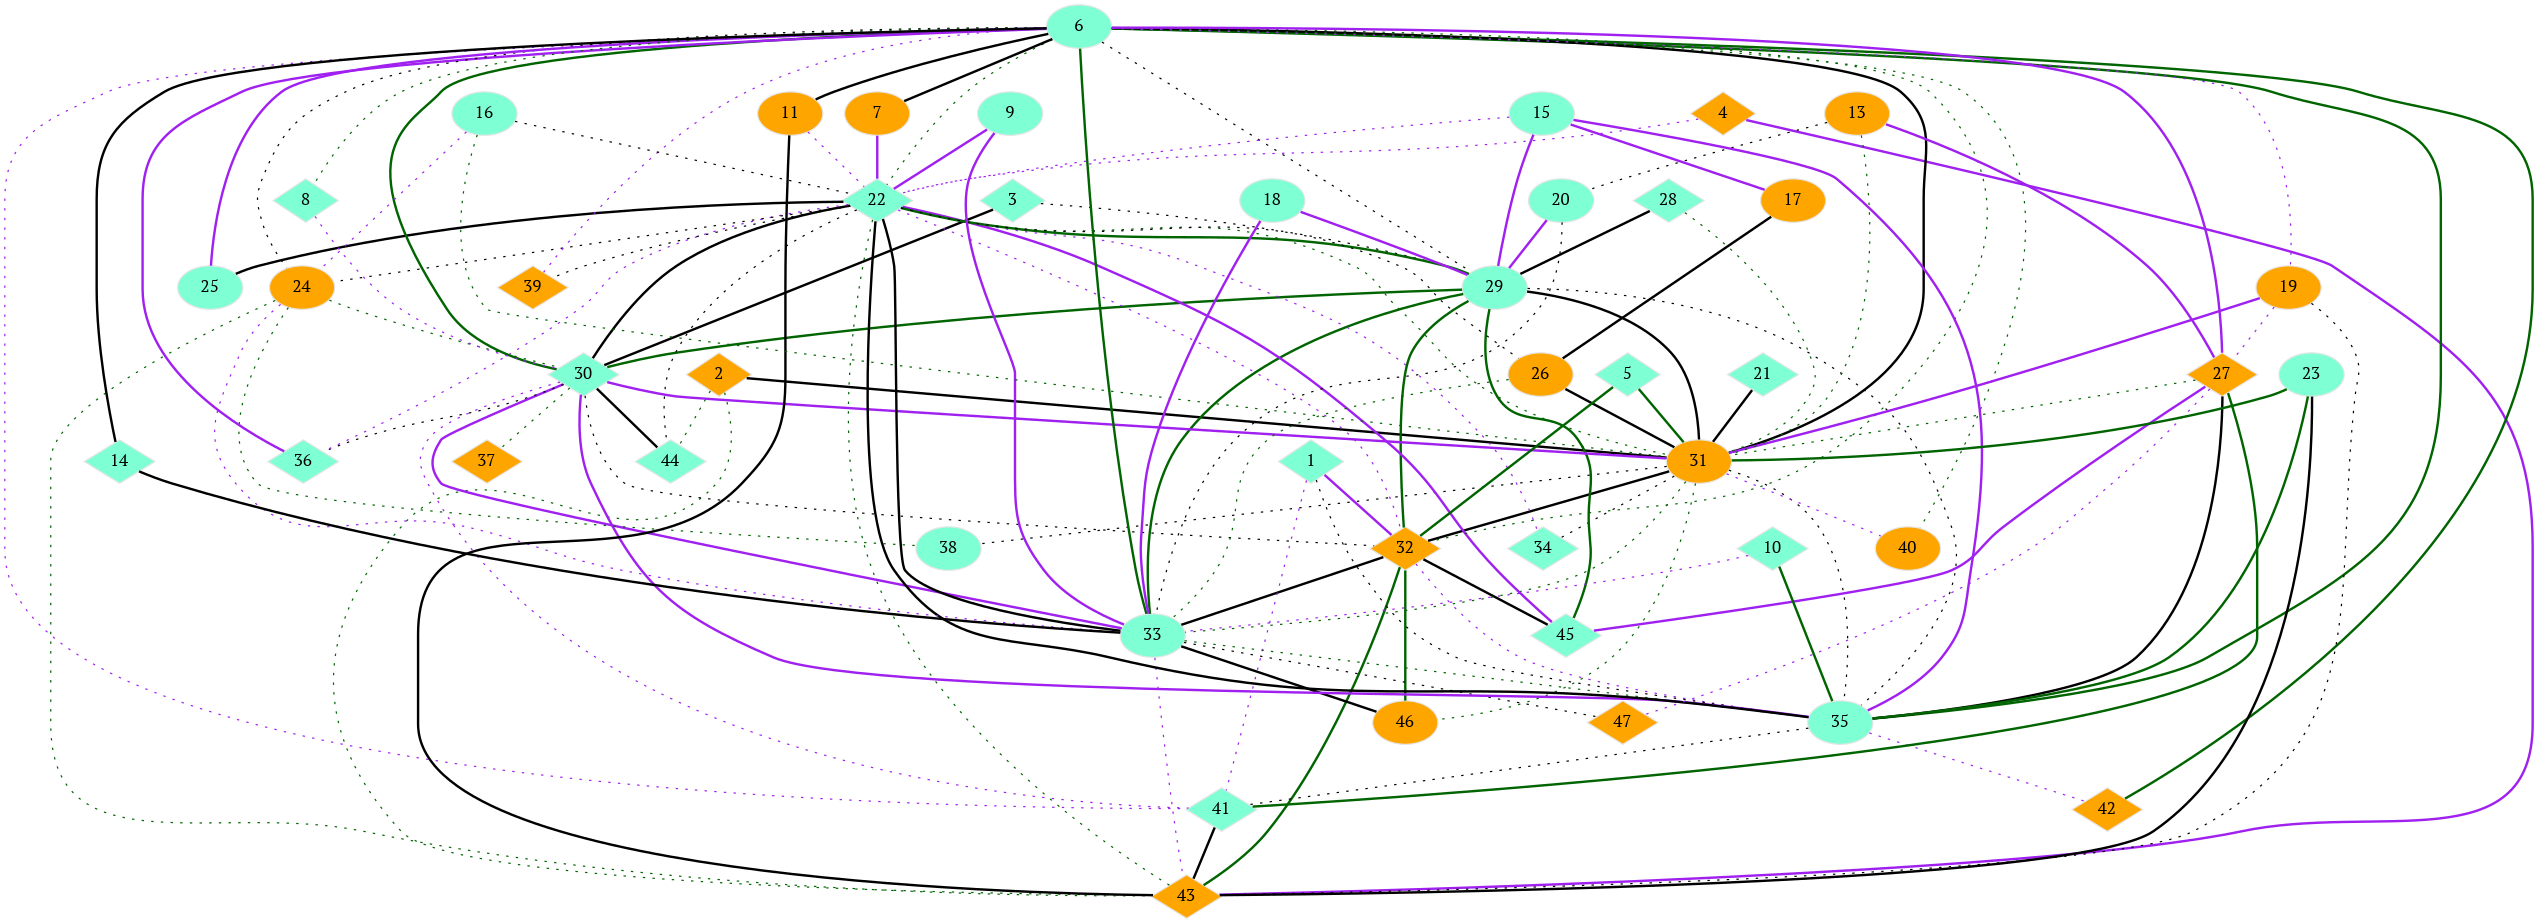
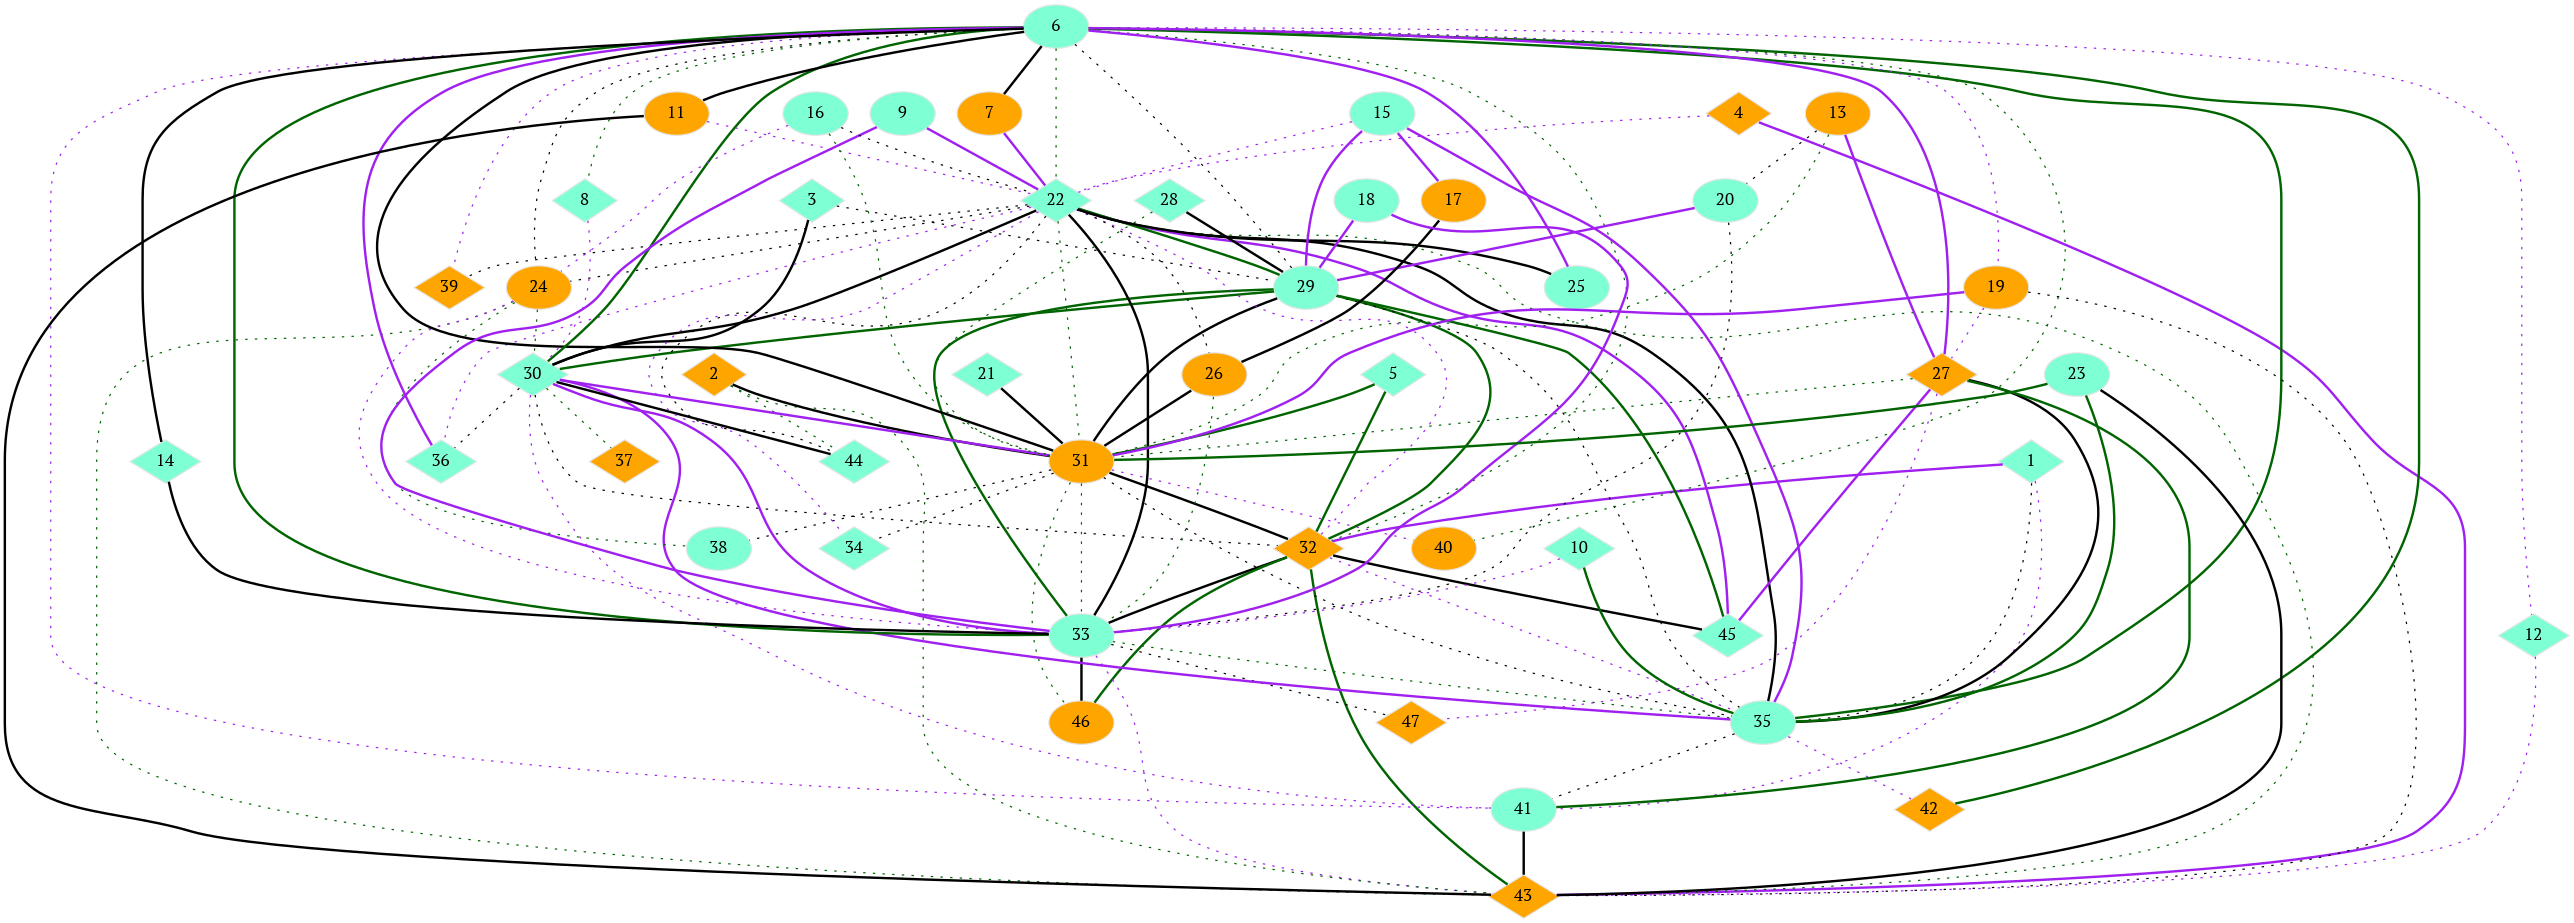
node "12": added
node "41": shape diamond -> ellipse
